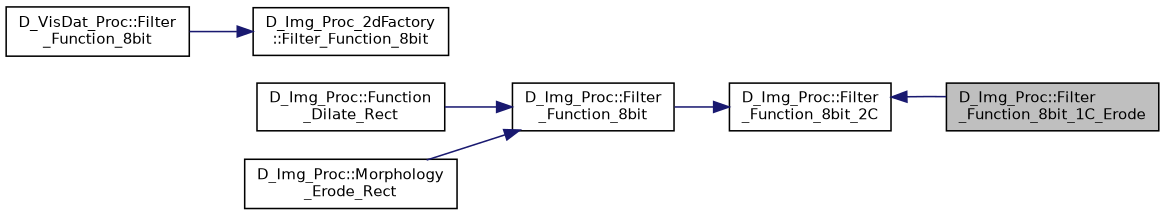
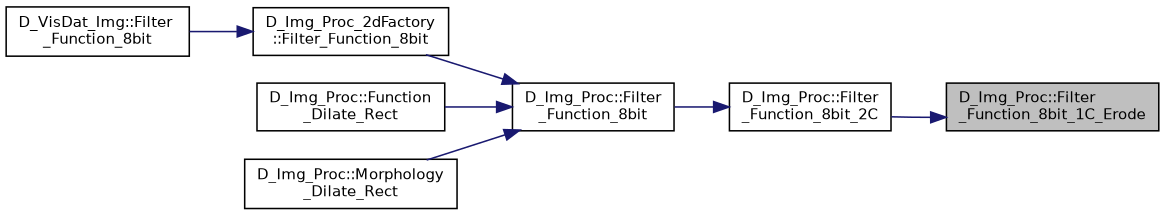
node "D_VisDat_Proc::Filter _Function_8bit": label "D_VisDat_Proc::Filter _Function_8bit" -> "D_VisDat_Img::Filter _Function_8bit"
edge "D_Img_Proc_2dFactory ::Filter_Function_8bit" -> "D_Img_Proc::Filter _Function_8bit": added
edge "D_Img_Proc::Filter _Function_8bit_1C_Erode" -> "D_Img_Proc::Filter _Function_8bit_2C": reversed
node "D_Img_Proc::Morphology _Erode_Rect": label "D_Img_Proc::Morphology _Erode_Rect" -> "D_Img_Proc::Morphology _Dilate_Rect"
